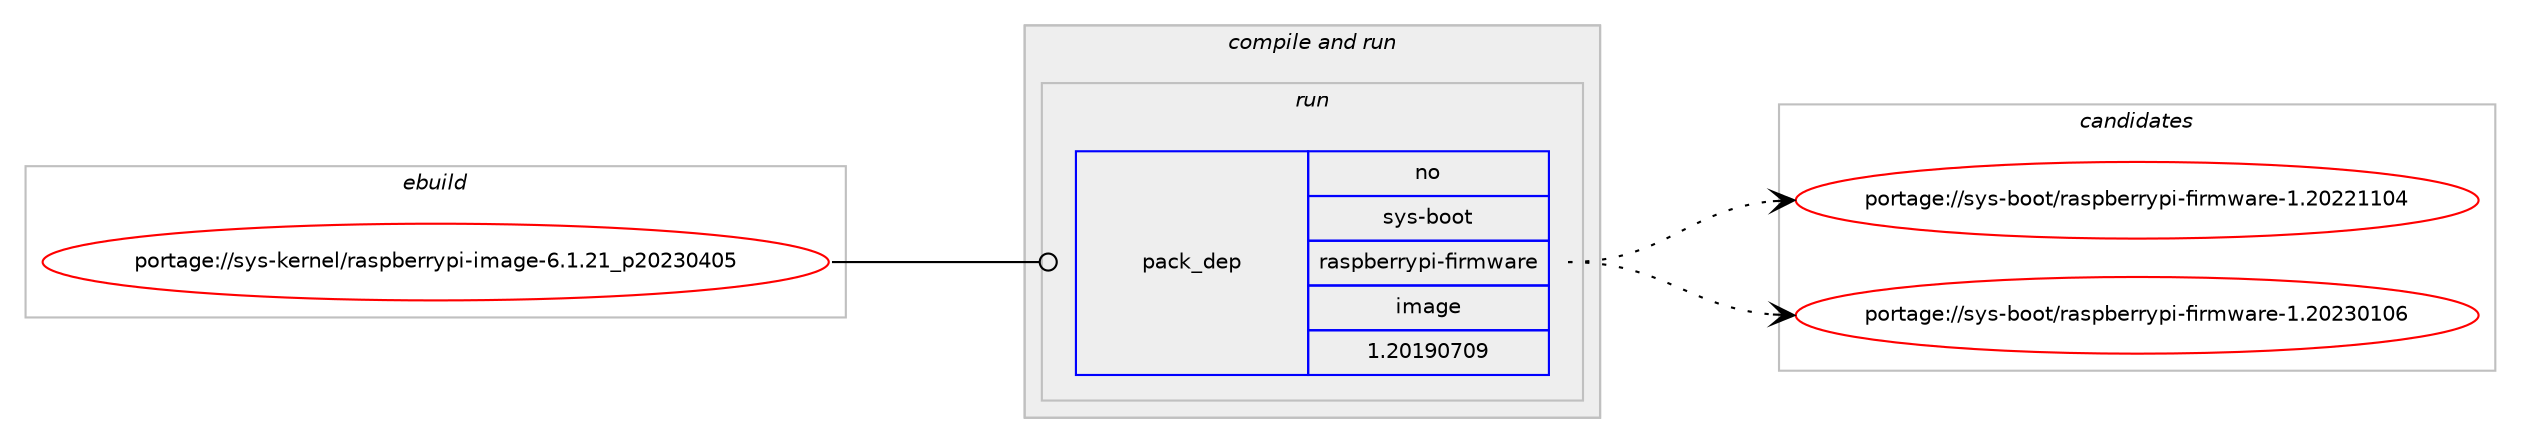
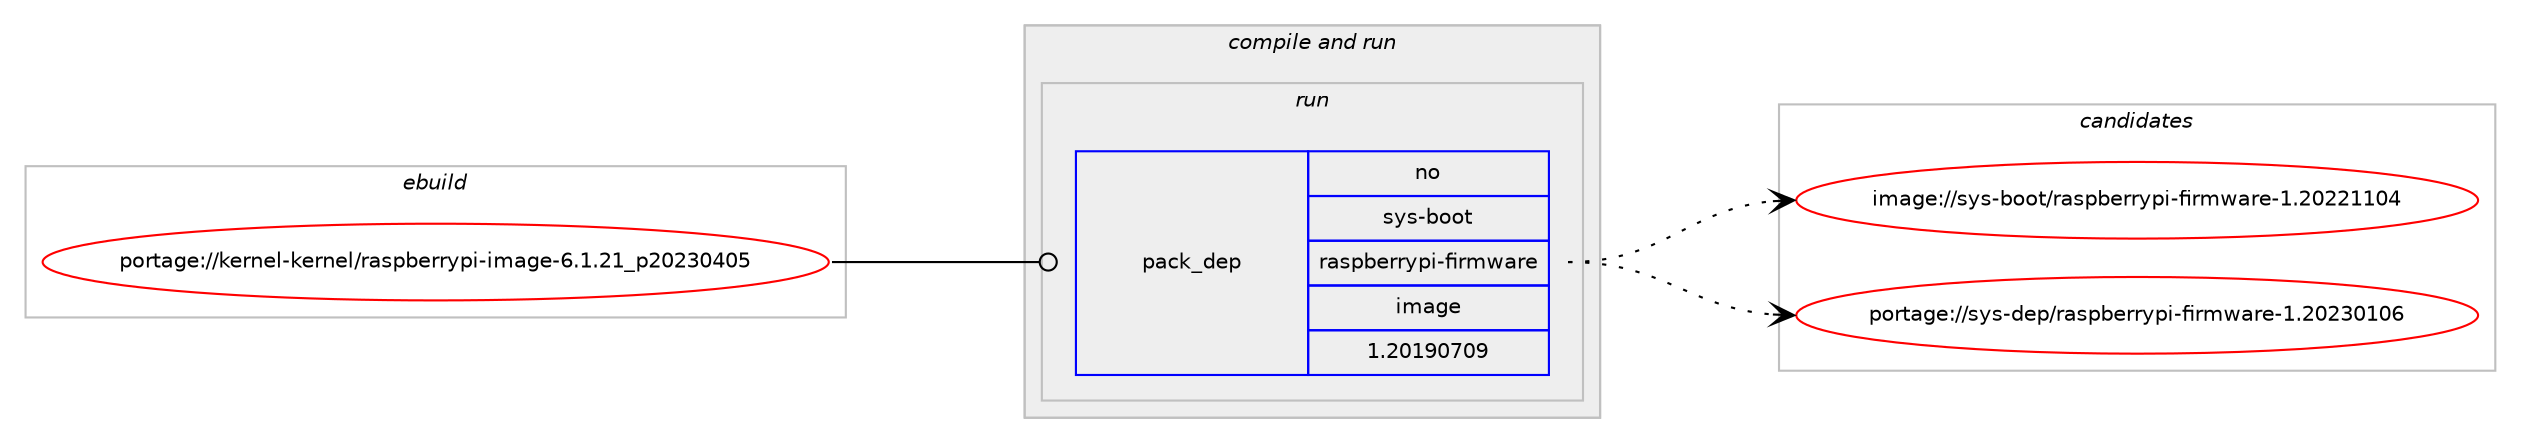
node "portage://sys-boot/raspberrypi-firmware-1.20221104": label "portage://sys-boot/raspberrypi-firmware-1.20221104" -> "image://sys-boot/raspberrypi-firmware-1.20221104"
node "portage://sys-kernel/raspberrypi-image-6.1.21_p20230405": label "portage://sys-kernel/raspberrypi-image-6.1.21_p20230405" -> "portage://kernel-kernel/raspberrypi-image-6.1.21_p20230405"
node "portage://sys-boot/raspberrypi-firmware-1.20230106": label "portage://sys-boot/raspberrypi-firmware-1.20230106" -> "portage://sys-dep/raspberrypi-firmware-1.20230106"
